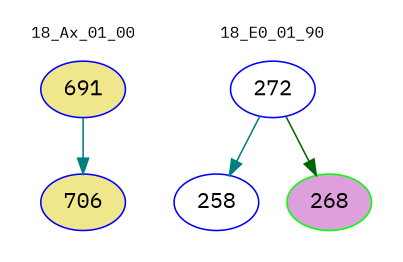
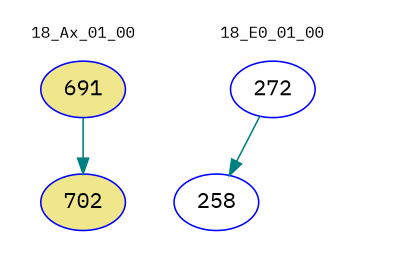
cluster "18_E0_01_90": label "18_E0_01_90" -> "18_E0_01_00"
node "706": label "706" -> "702"
node "268": removed
